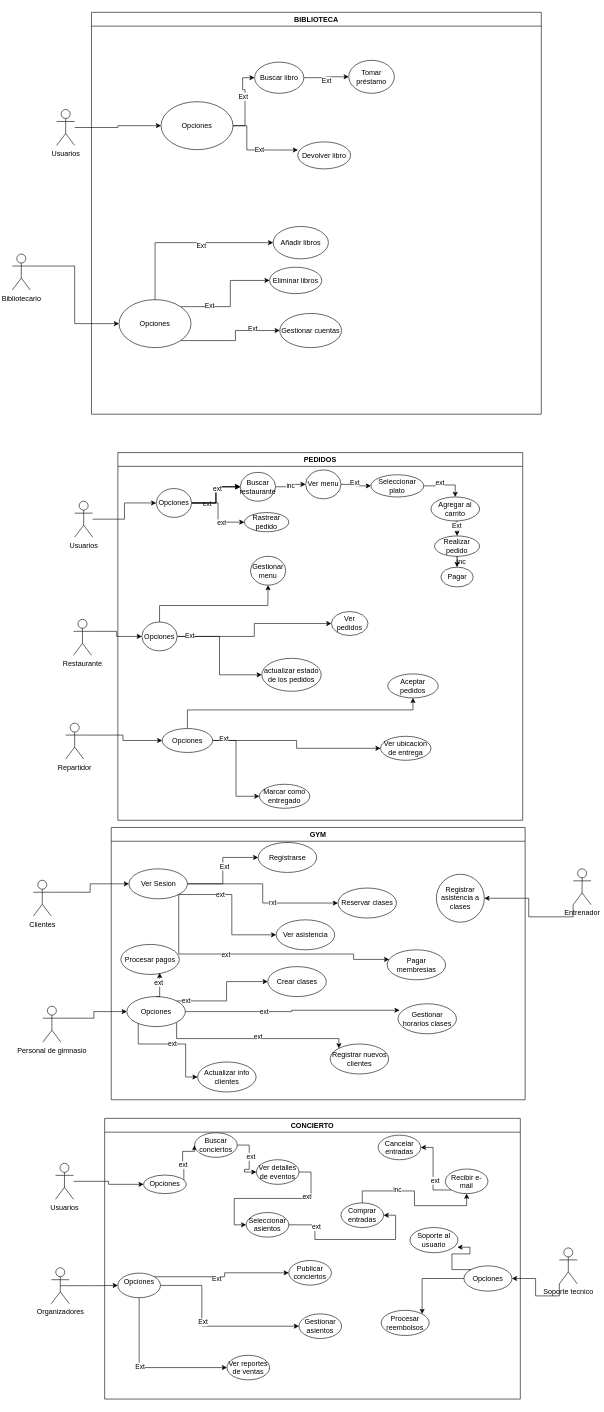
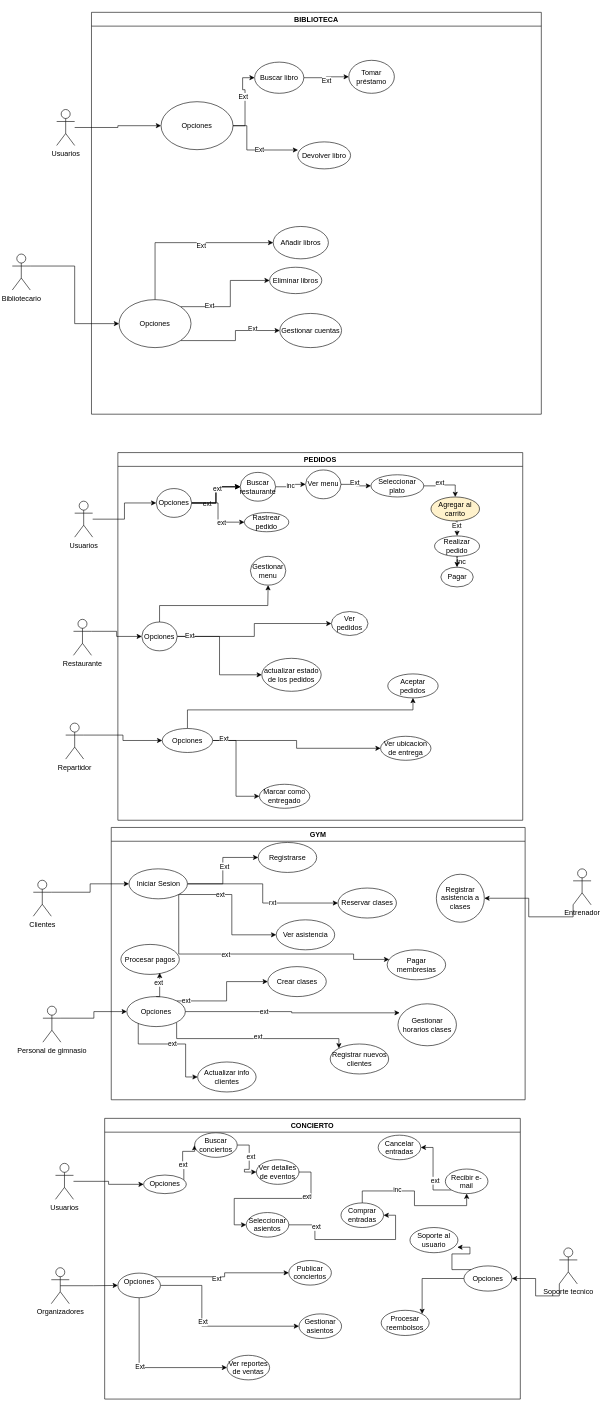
node "Agregar al carrito": fillcolor #ffffff -> #fff2cc
node "Ver Sesion": label "Ver Sesion" -> "Iniciar Sesion"
node "Gestionar horarios clases": size 59x30 -> 59x42
